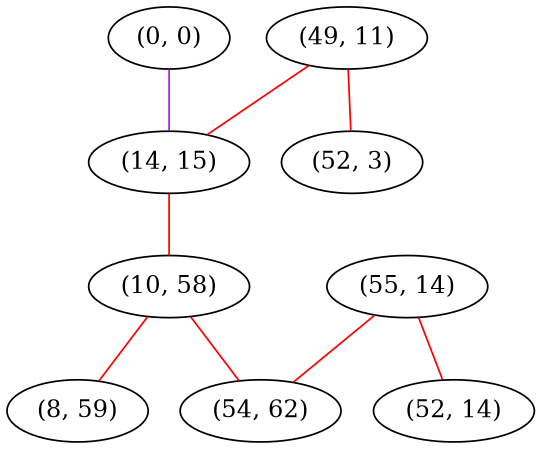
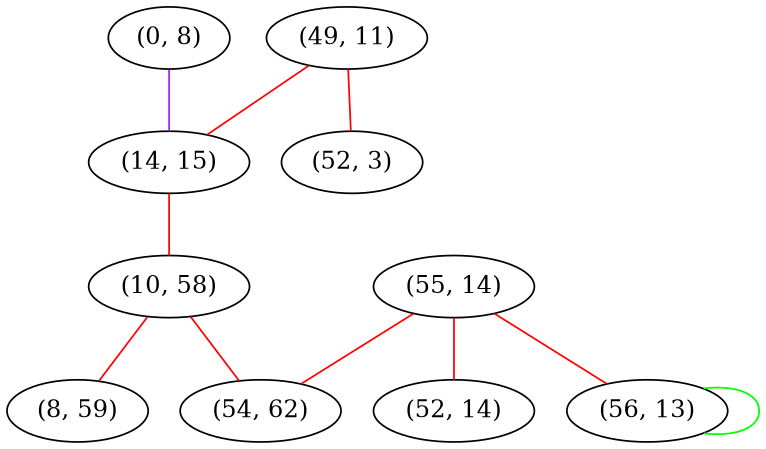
node "(0, 0)": label "(0, 0)" -> "(0, 8)"
node "(56, 13)": added
